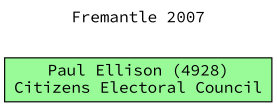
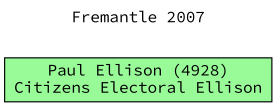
node "Paul Ellison (4928) Citizens Electoral Council": label "Paul Ellison (4928) Citizens Electoral Council" -> "Paul Ellison (4928) Citizens Electoral Ellison"
